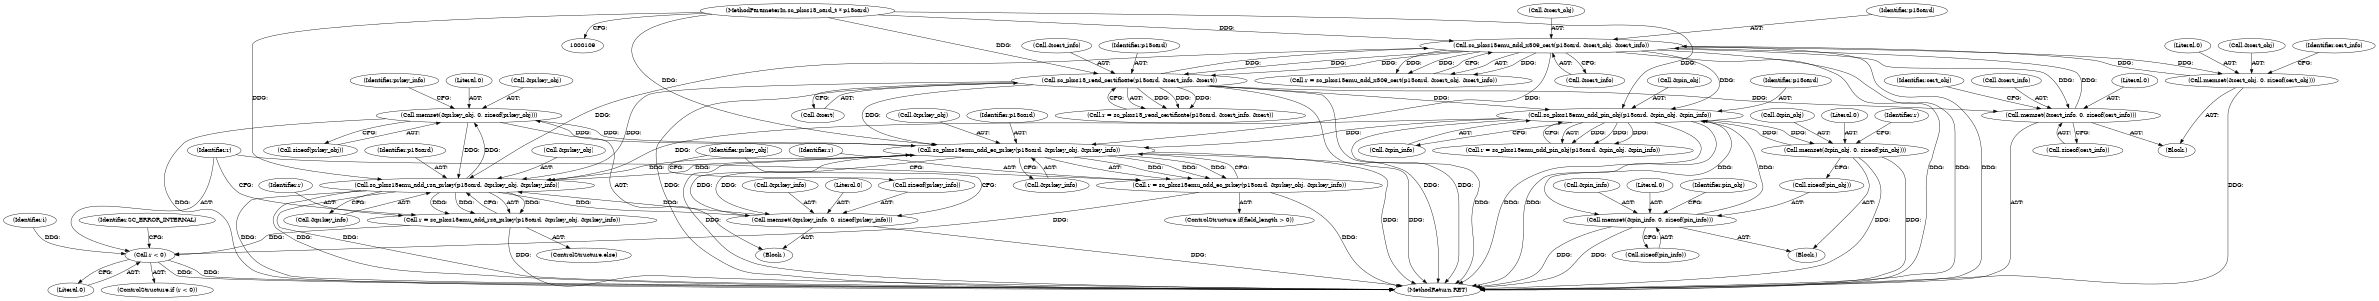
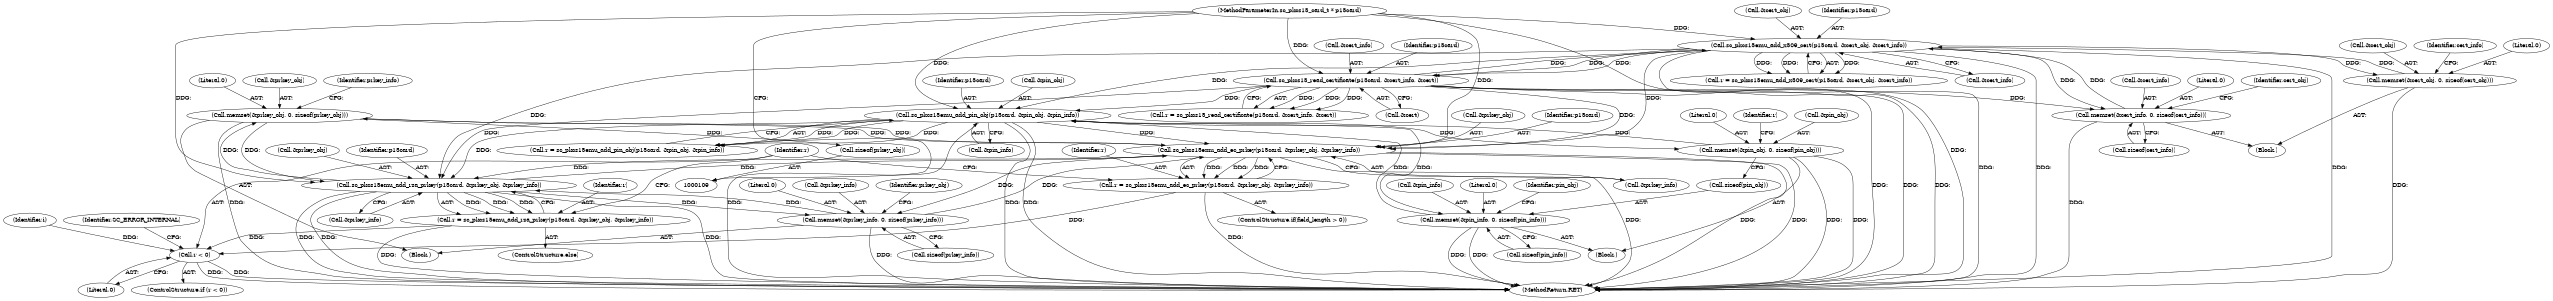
edge "(MethodParameterIn,sc_pkcs15_card_t * p15card)" -> "(MethodReturn,RET)": added, label "DDG:"
edge "(Call,memset(&prkey_obj, 0, sizeof(prkey_obj)))" -> "(Call,sizeof(prkey_obj))": label "CFG: " -> "DDG: "
edge "(Call,sizeof(prkey_obj))" -> "(Call,memset(&prkey_obj, 0, sizeof(prkey_obj)))": now "(Call,sizeof(prkey_obj))" -> "1000109"
edge "(Identifier,prkey_obj)" -> "(Call,sizeof(prkey_info))": now "(Call,memset(&prkey_info, 0, sizeof(prkey_info)))" -> "(Call,sizeof(prkey_info))"
edge "(Call,memset(&cert_info, 0, sizeof(cert_info)))" -> "(MethodReturn,RET)": label "AST: " -> "DDG: "
